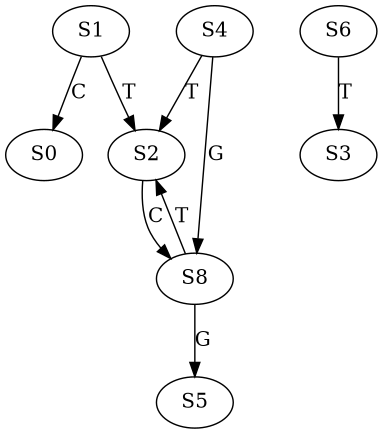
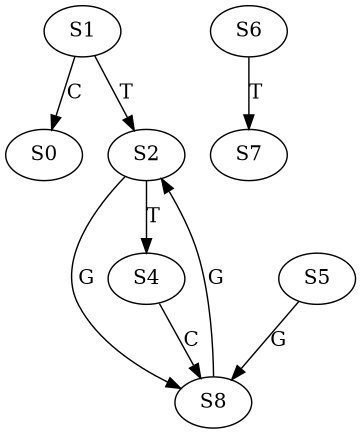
edge "S4" -> "S2": reversed
edge "S4" -> "S8": label "G" -> "C"
node "S3": label "S3" -> "S7"
edge "S2" -> "S8": label "C" -> "G"
edge "S8" -> "S2": label "T" -> "G"
edge "S8" -> "S5": reversed
